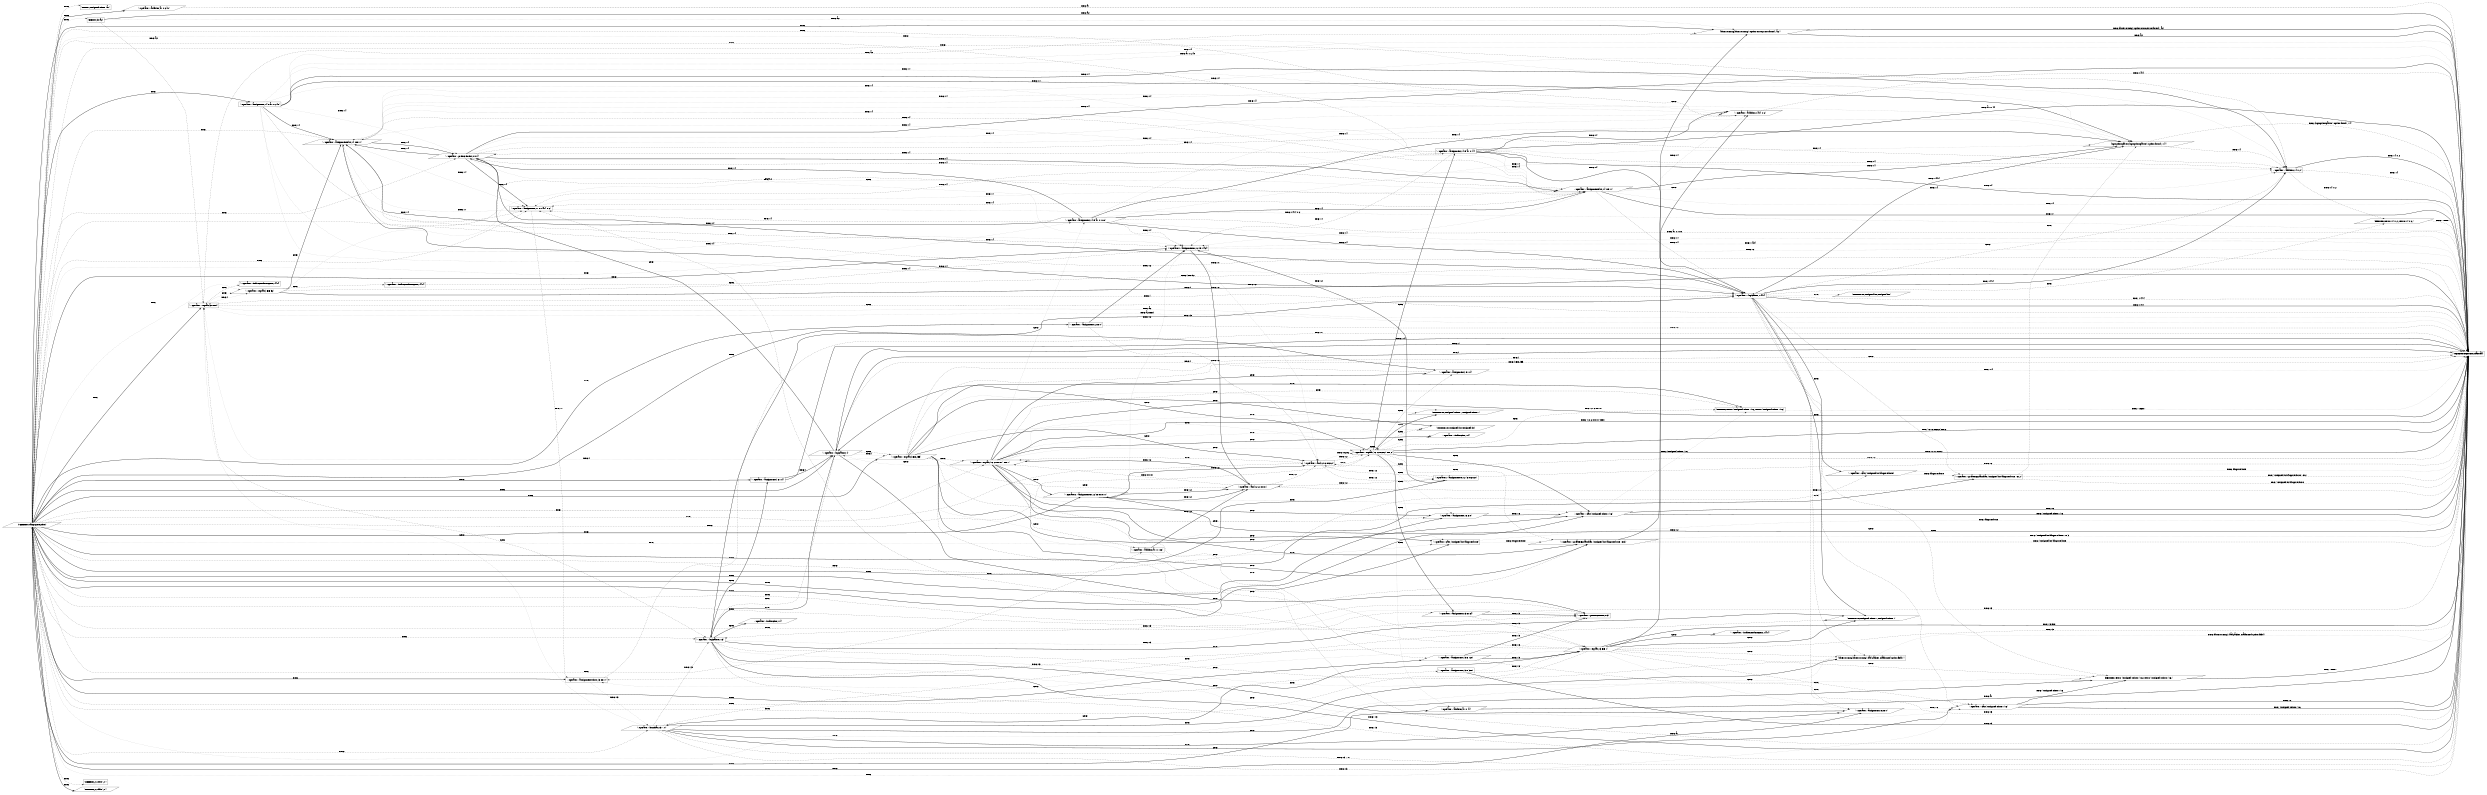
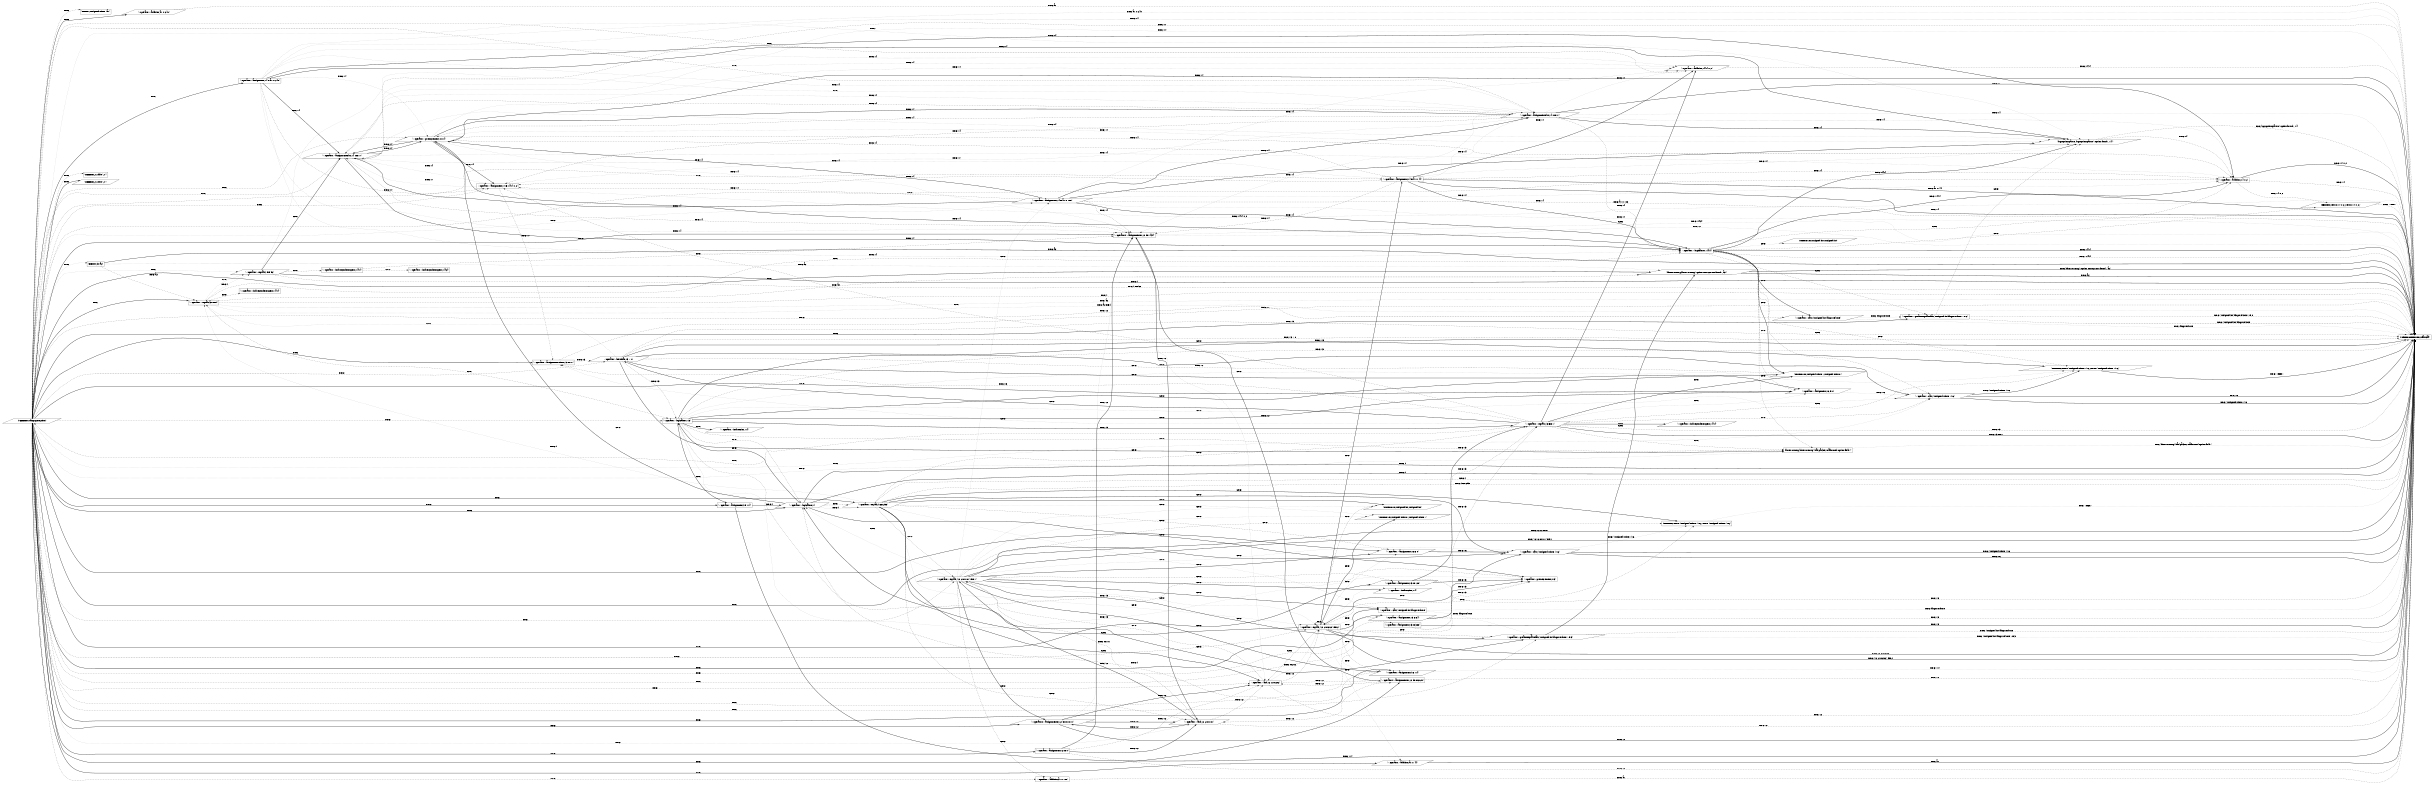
node "(<operator>.indirectIndexAccess,v4[2])": added
edge "(<operator>.logicalNot,!v3)" -> "(<operator>.logicalNot,!v4[1])": now "(<operator>.logicalNot,!v3)" -> "(<operator>.equals,v3 == 1)"
edge "(<operator>.addition,a1 + 108)" -> "(<operator>.and,v2 & 0x101)": now "(<operator>.assignment,v2 = 0)" -> "(<operator>.and,v2 & 0x101)"
